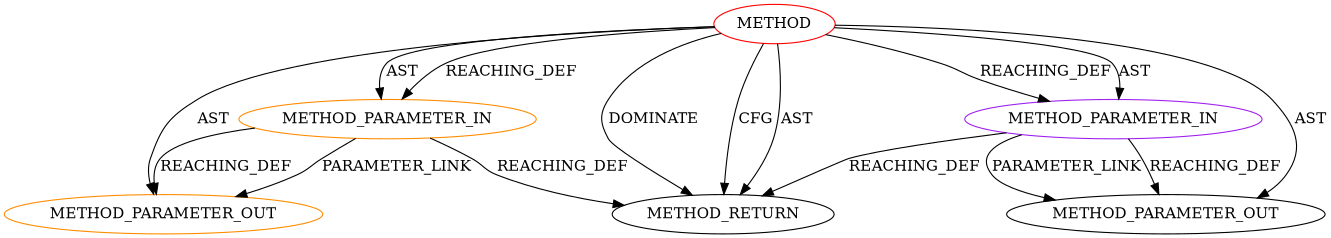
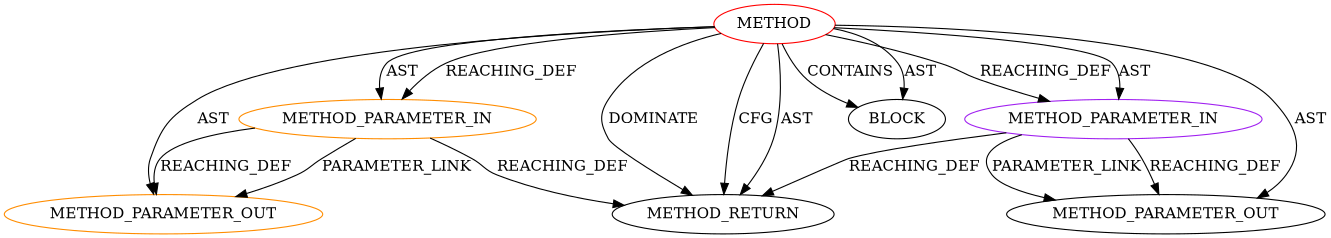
node "BLOCK": added
